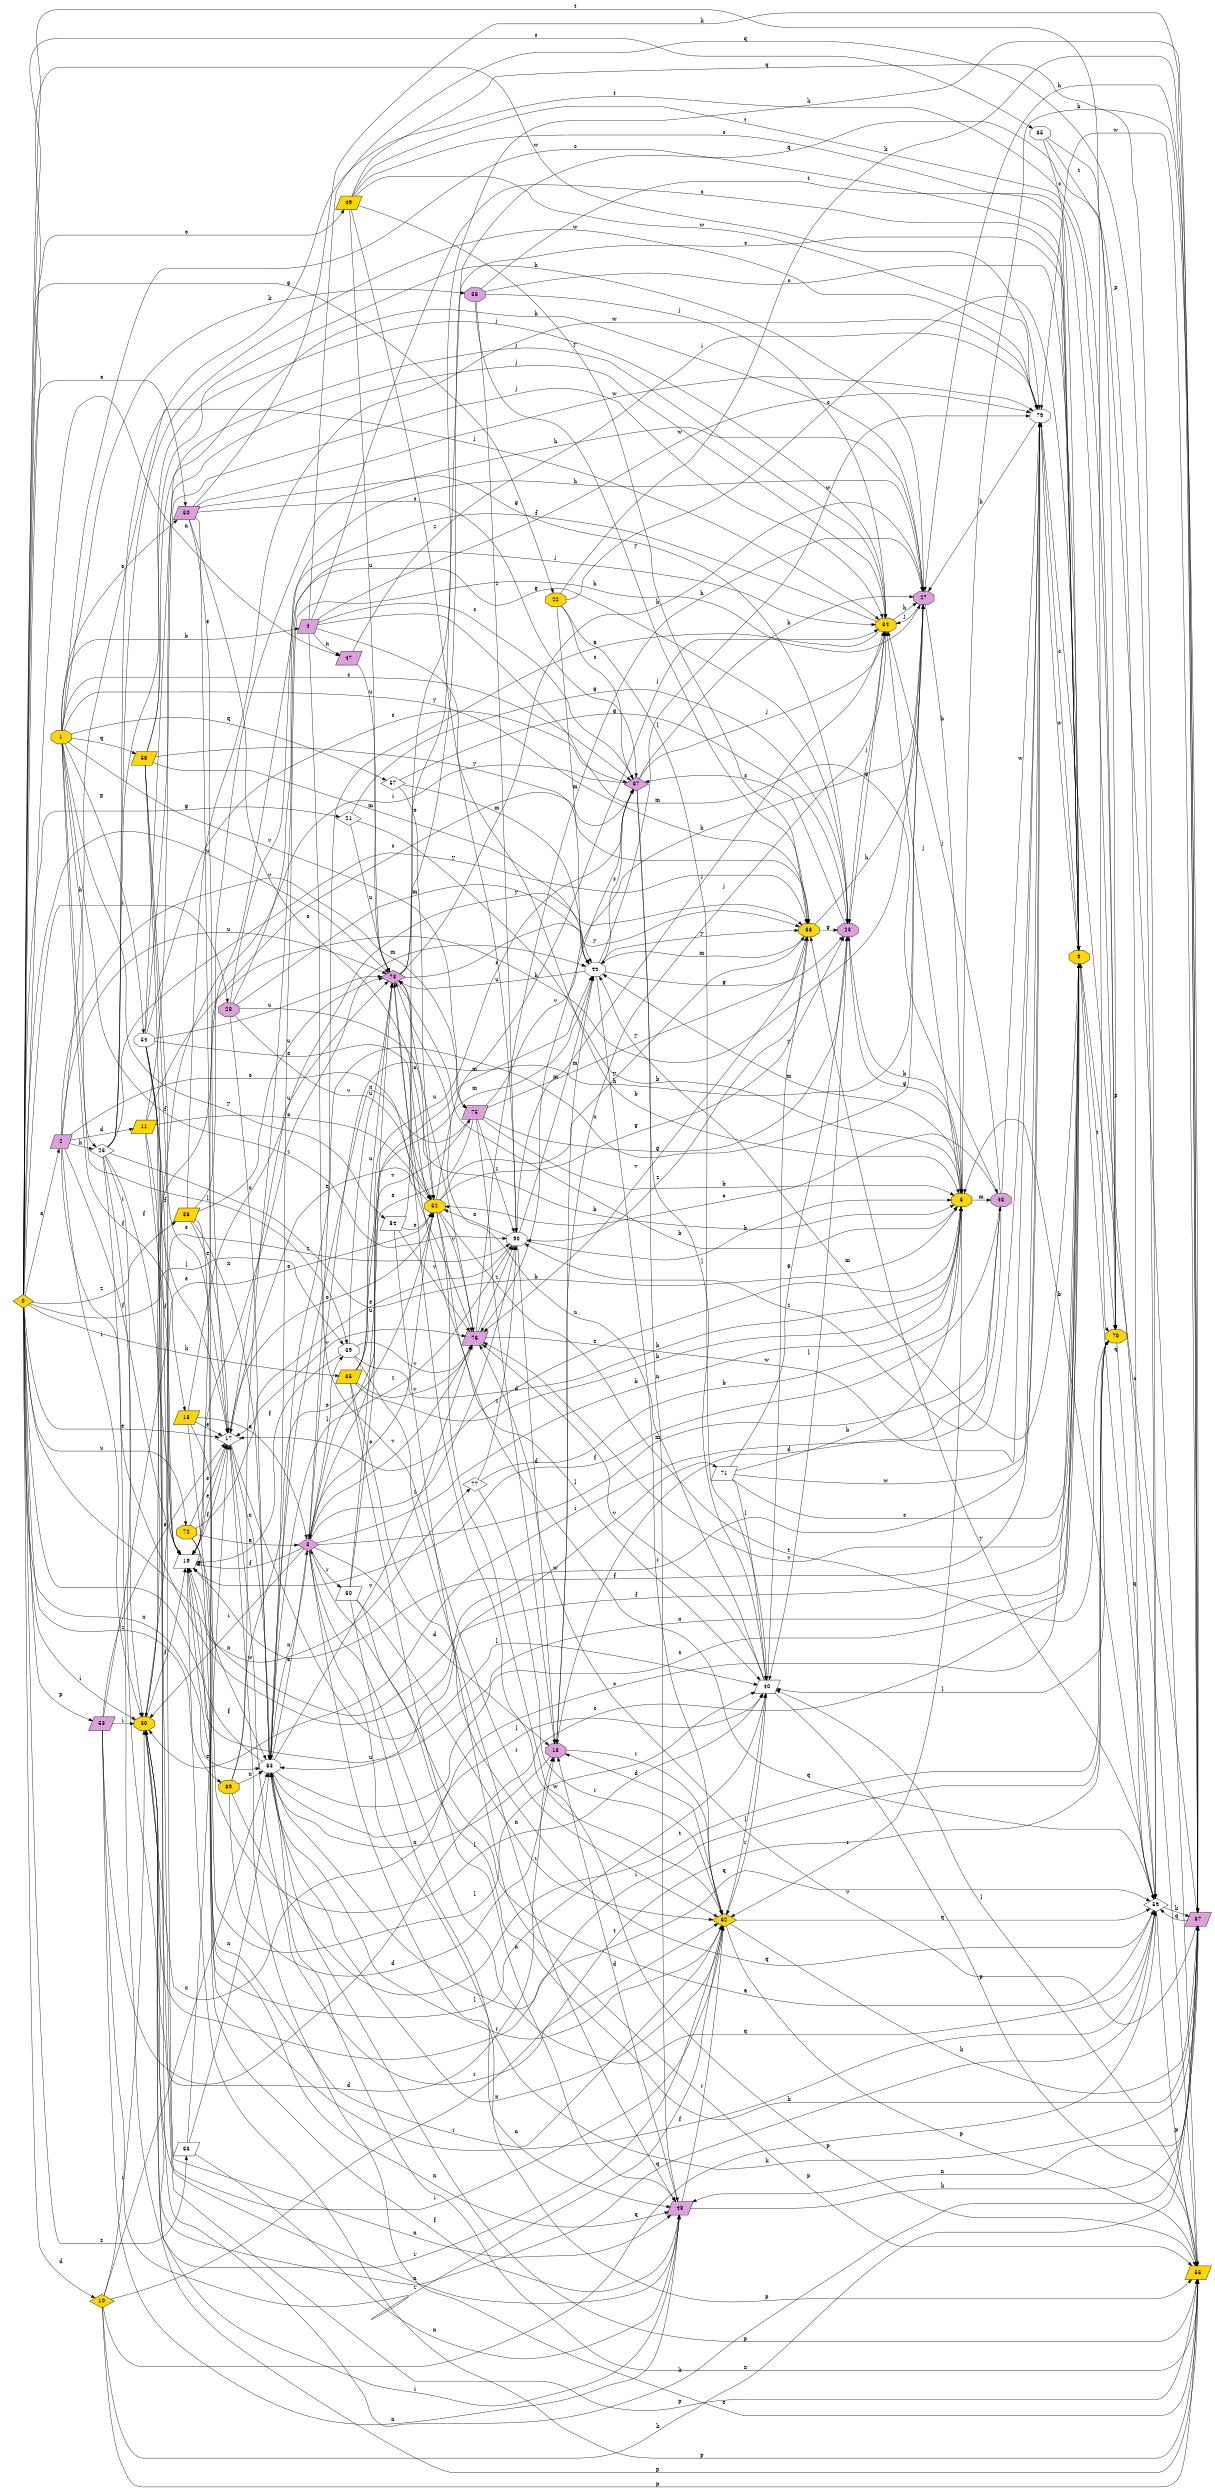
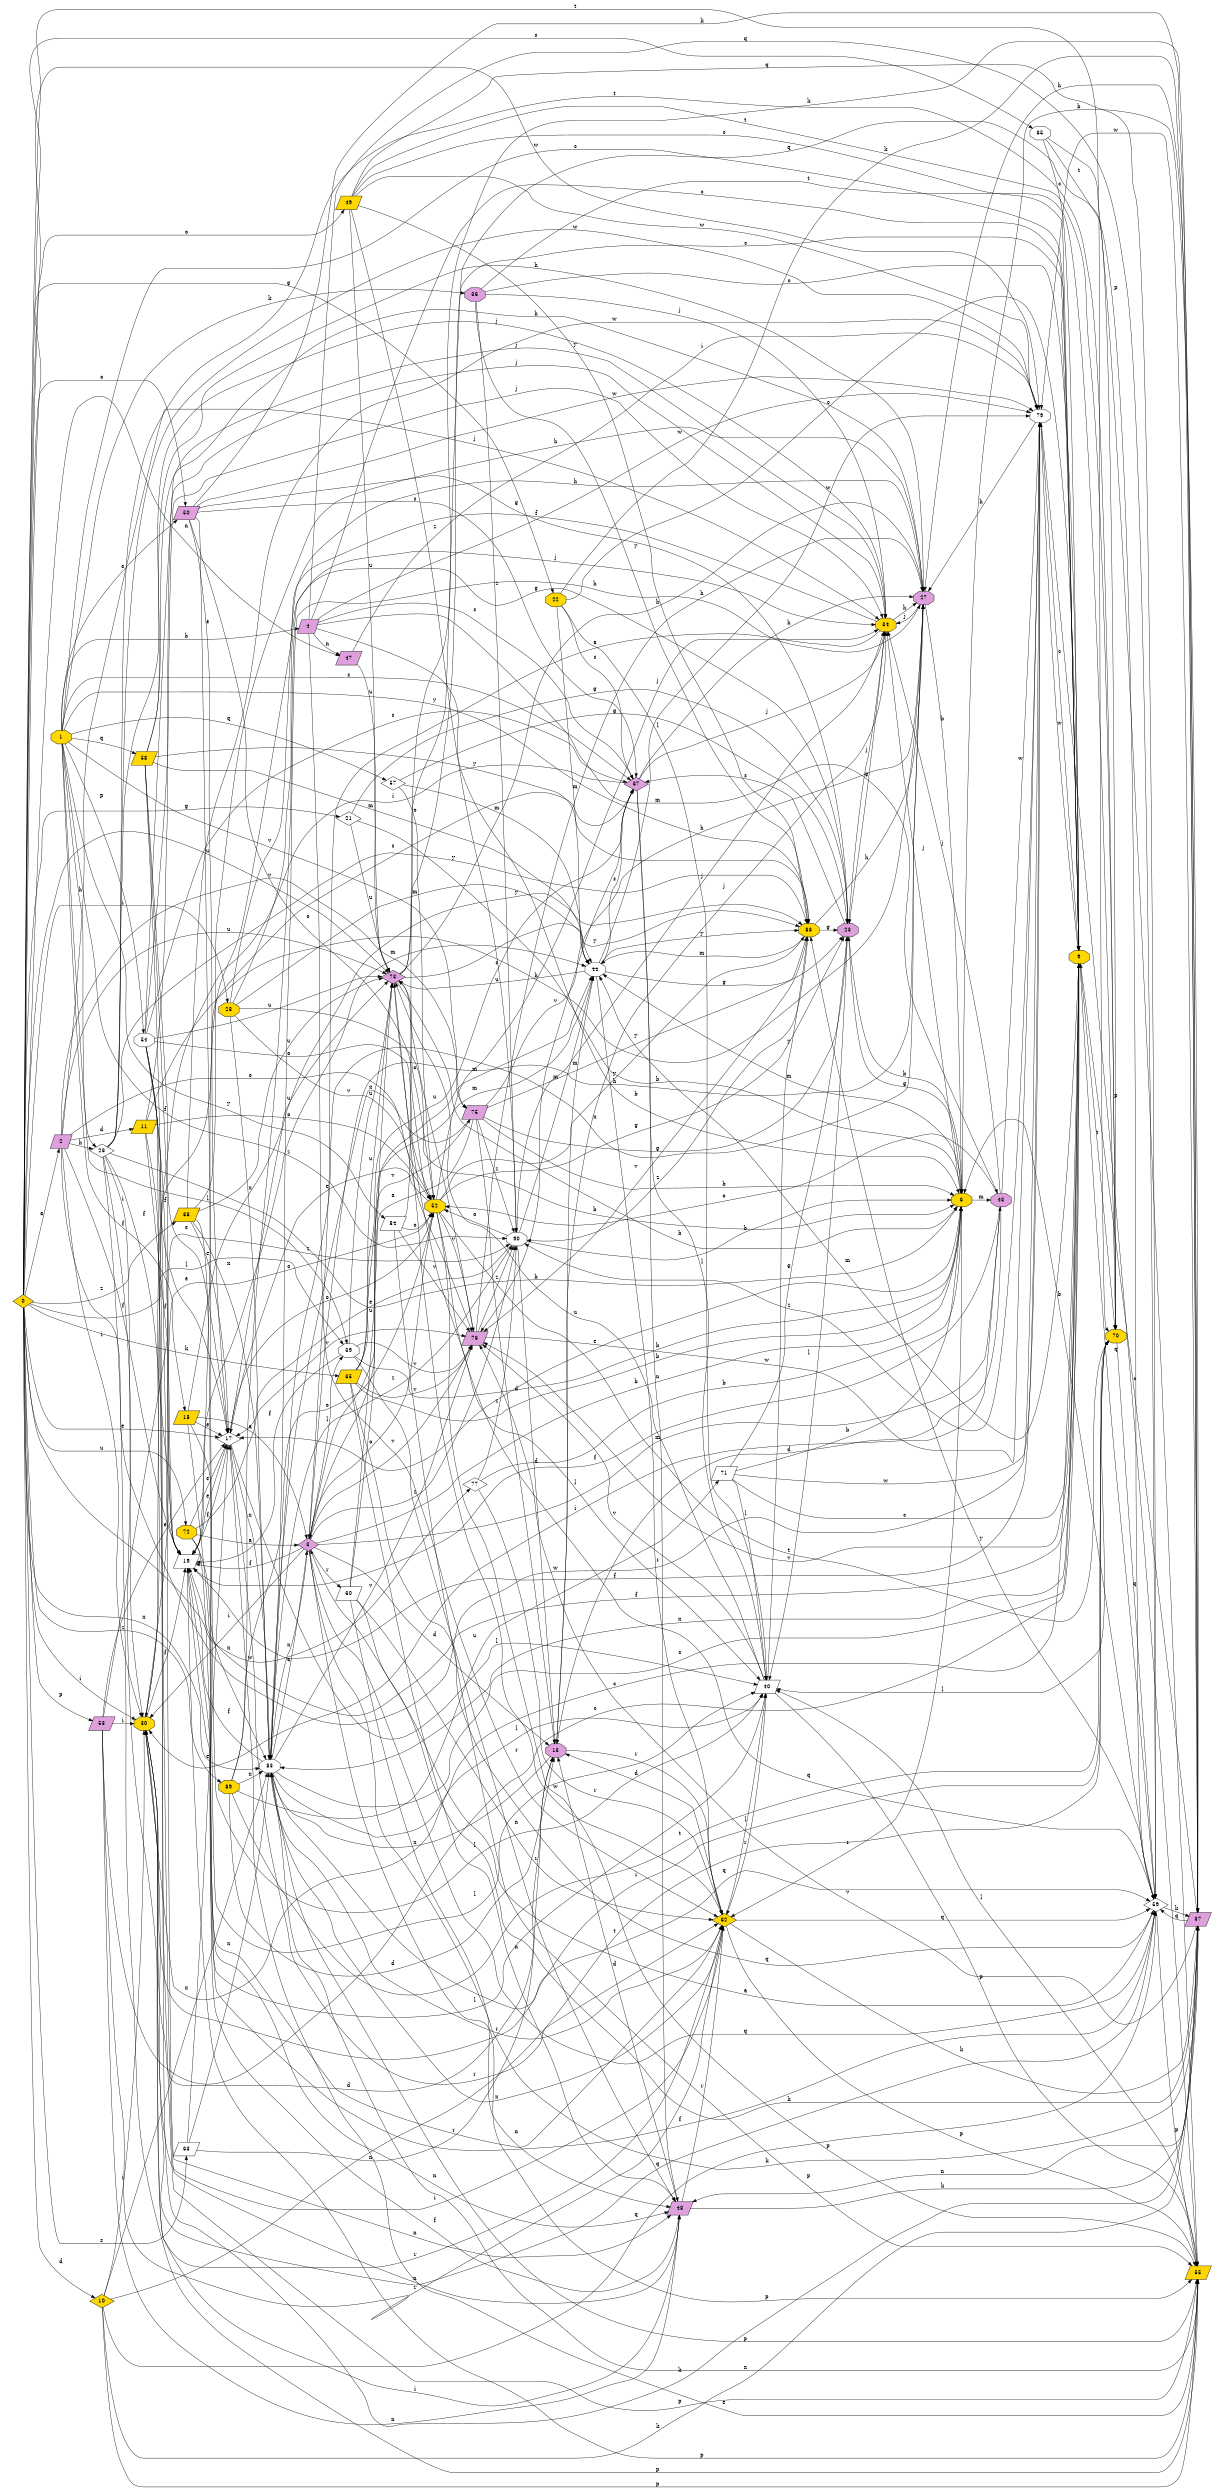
node "28": fillcolor plum -> gold
edge "0" -> "71": now "89" -> "71"
edge "63" -> "48": now "63" -> "13"
